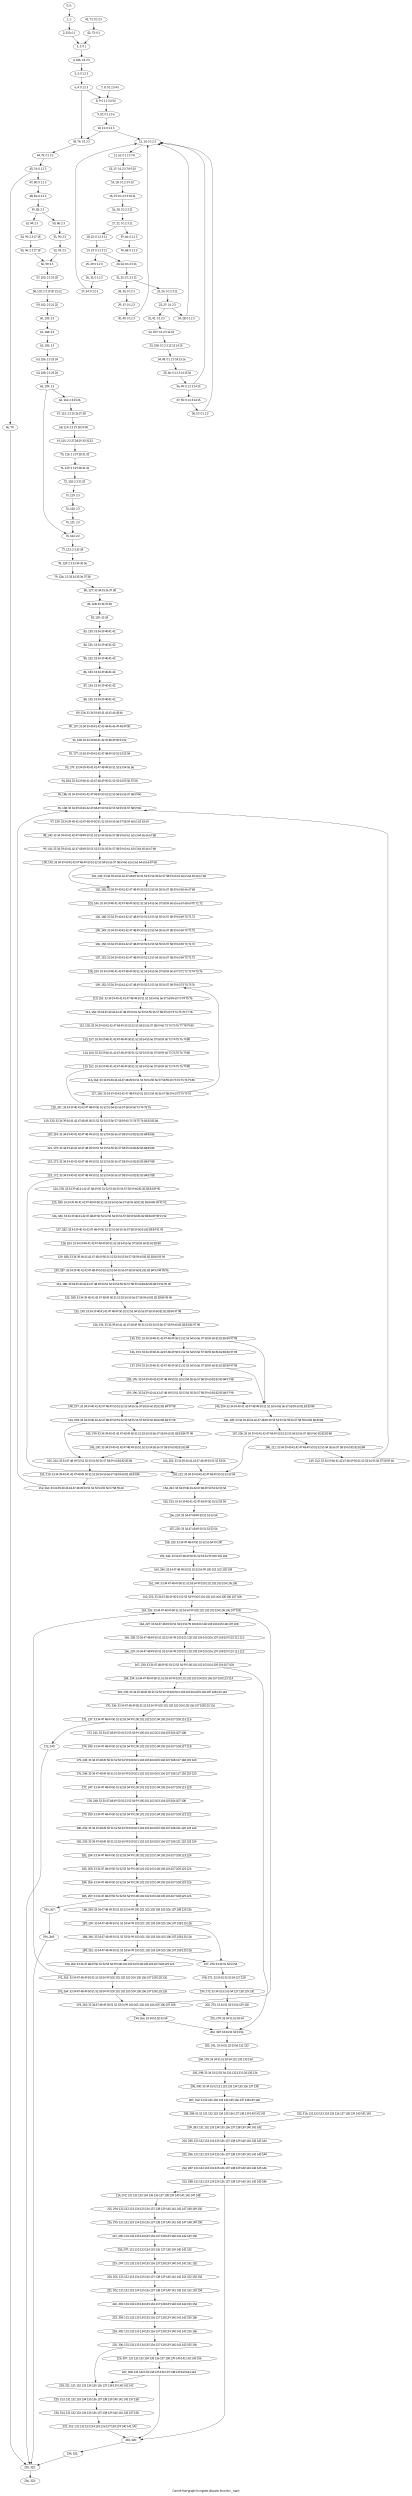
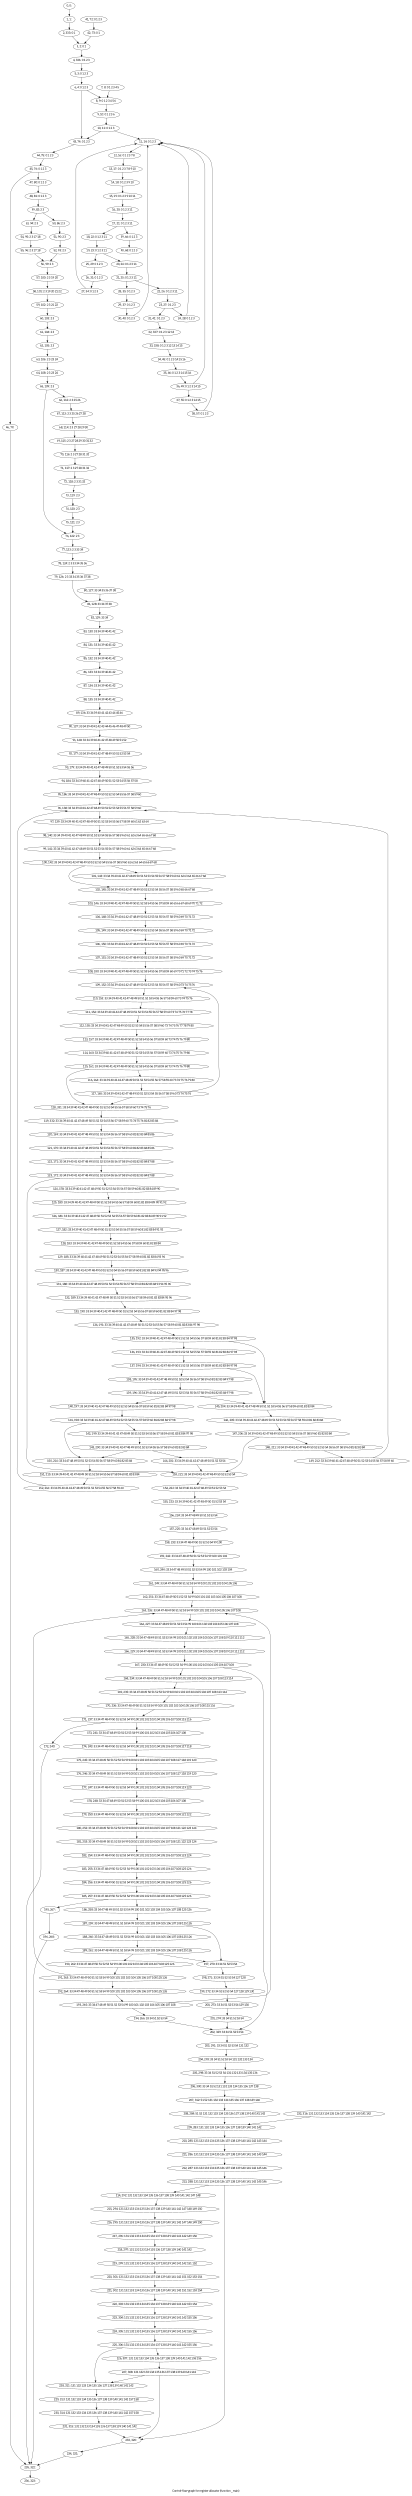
node "76, 122: 2 2": label "76, 122: 2 2" -> "76, 122: 2 3"
edge "79, 126: 2 3 33 34 35 36 37 38" -> "80, 127: 33 34 35 36 37 38": now "79, 126: 2 3 33 34 35 36 37 38" -> "81, 128: 33 34 37 38"
